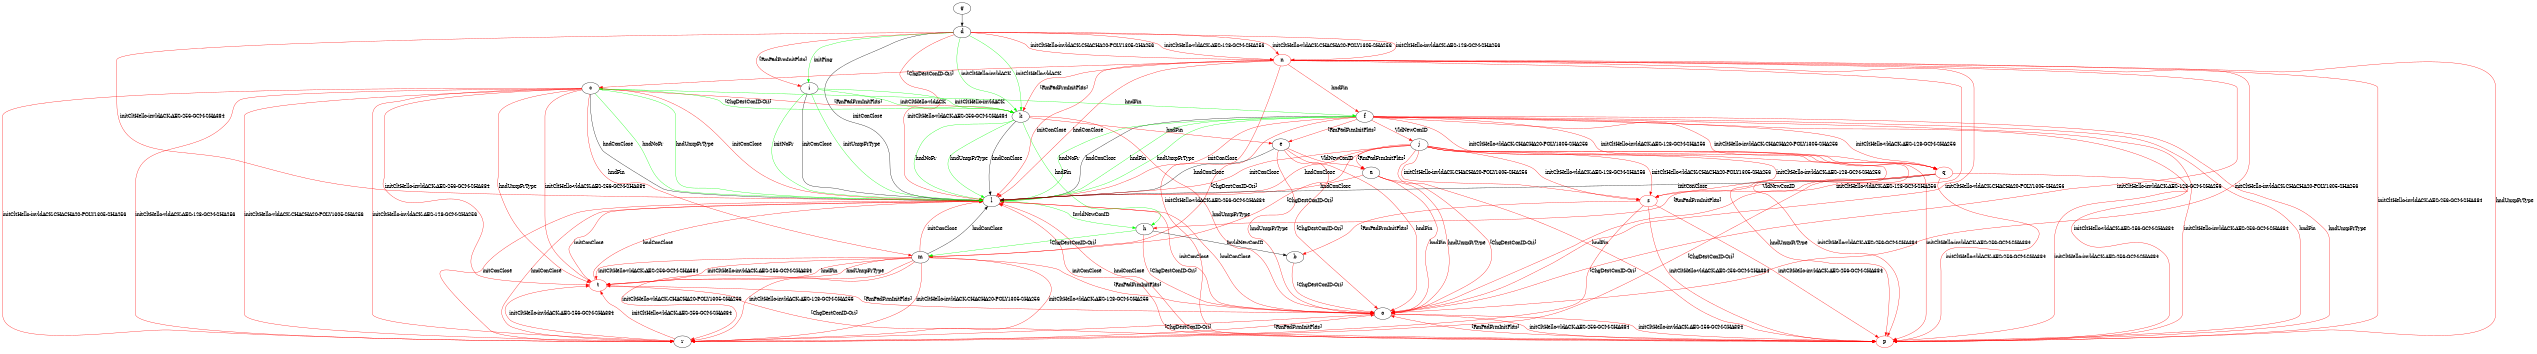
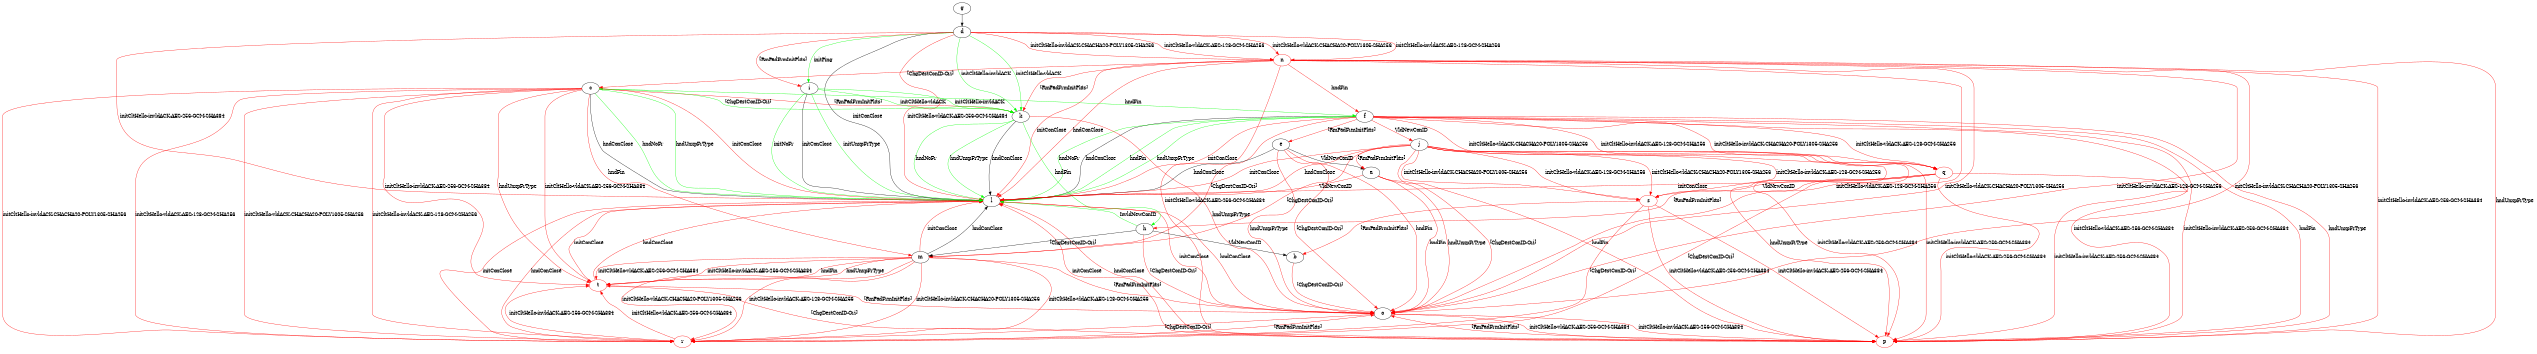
edge "k" -> "e": removed, label "hndFin"
edge "e" -> "a": color red -> black
edge "a" -> "l": label "hndConClose " -> "VldNewConID "
edge "q" -> "l": color black -> red
edge "l" -> "h": reversed
edge "h" -> "m": color green -> black
edge "h" -> "b": label "InvldNewConID " -> "VldNewConID "
node "r": color black -> red
